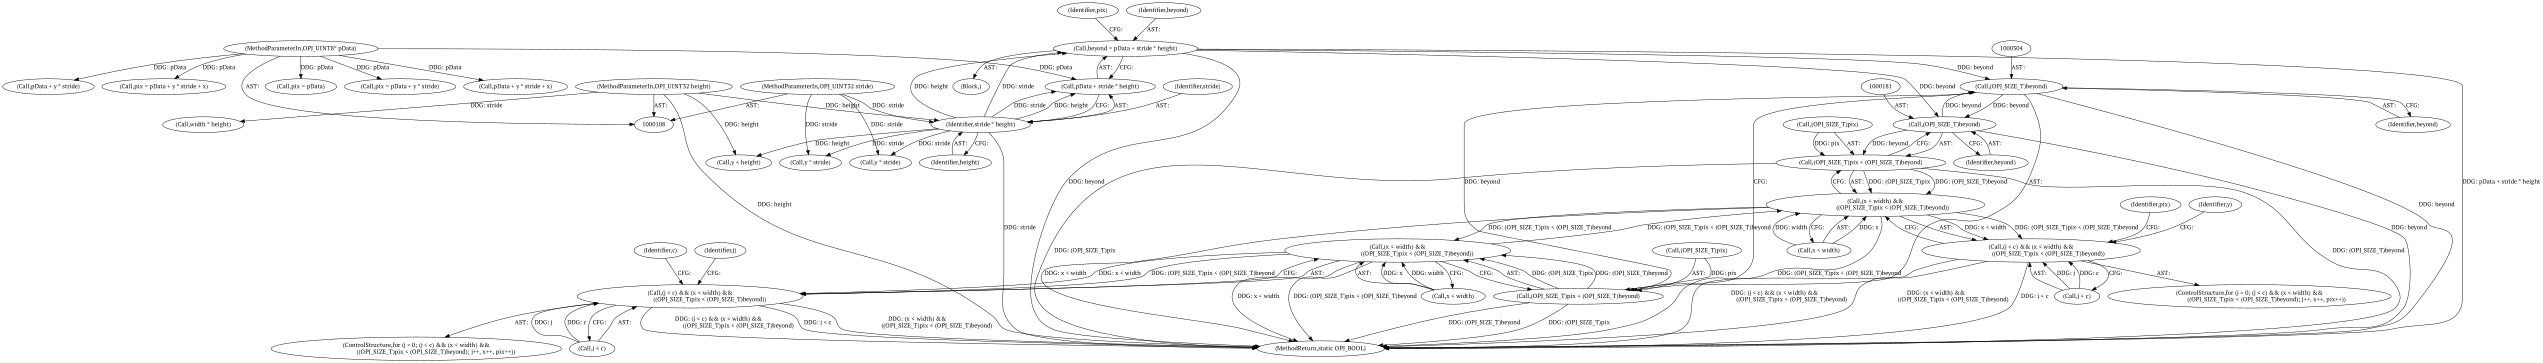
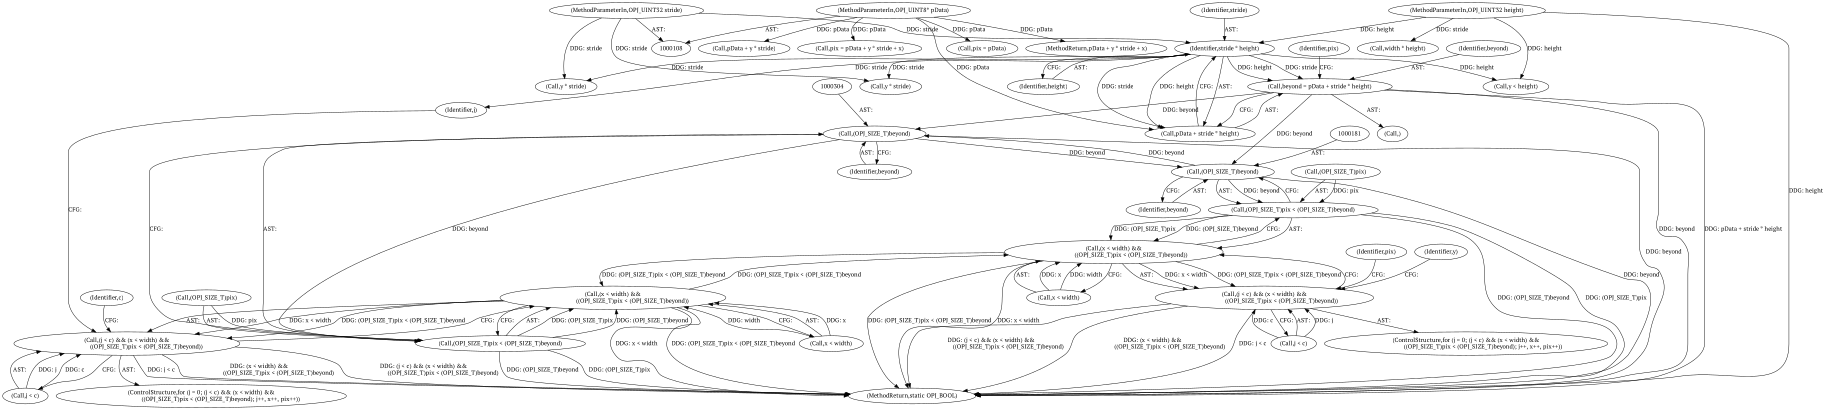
node "(Call,pix = pData + y * stride)": removed
node "(Call,pData + y * stride + x)": label "(Call,pData + y * stride + x)" -> "(MethodReturn,pData + y * stride + x)"
node "(Block,)": label "(Block,)" -> "(Call,)"
edge "(MethodParameterIn,OPJ_UINT32 height)" -> "1000108": removed, label "AST:"
edge "(Identifier,stride * height)" -> "(MethodReturn,static OPJ_BOOL)": now "(Identifier,stride * height)" -> "(Identifier,j)"
